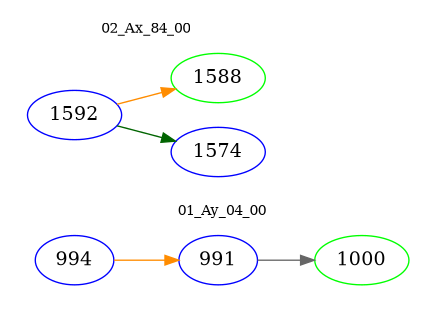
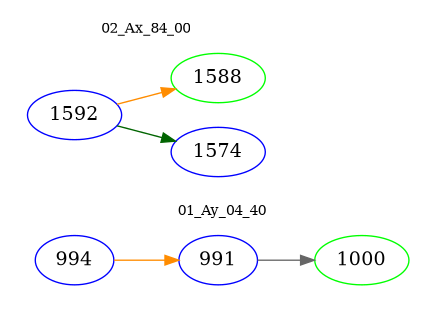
cluster "01_Ay_04_00": label "01_Ay_04_00" -> "01_Ay_04_40"
